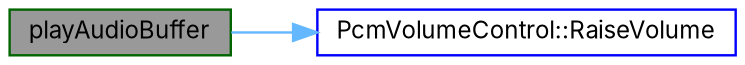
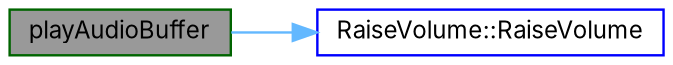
node "PcmVolumeControl::RaiseVolume": label "PcmVolumeControl::RaiseVolume" -> "RaiseVolume::RaiseVolume"
